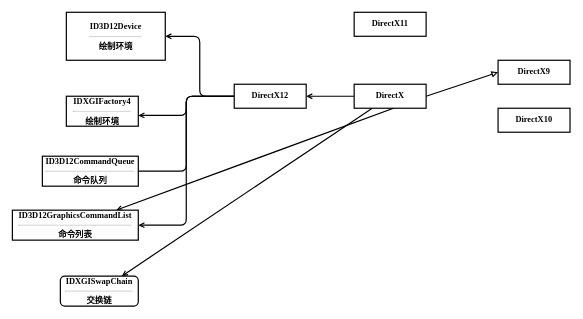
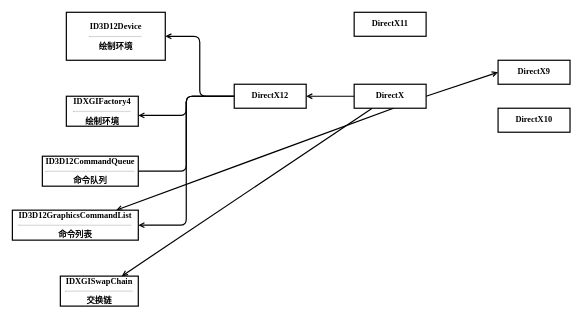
edge "DirectX" -> "DirectX9": arrowhead block -> open
node "IDXGISwapChain 交换链": shape rounded rectangle -> rectangle
